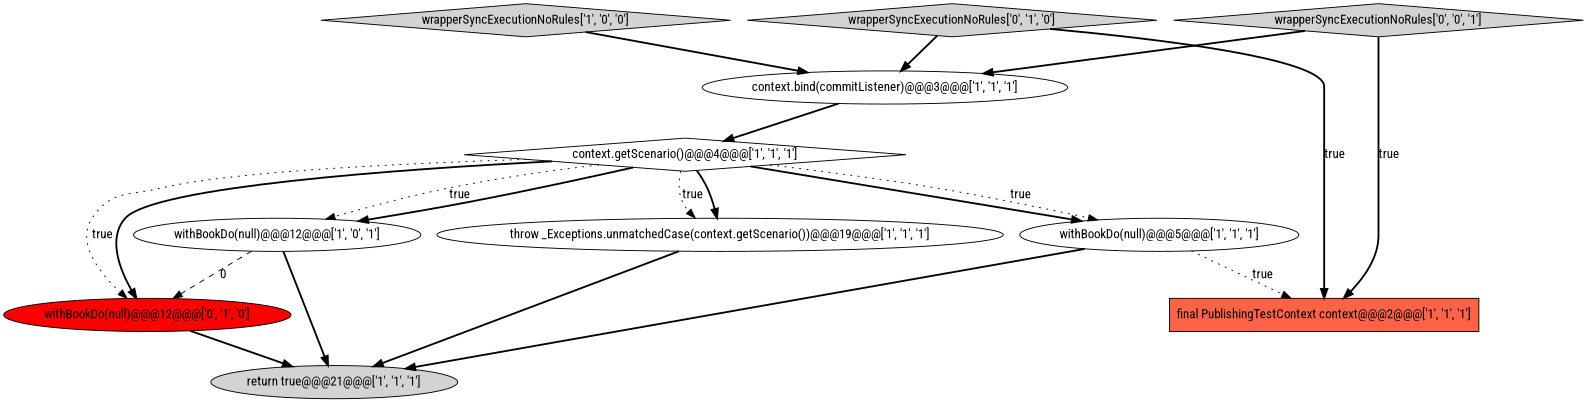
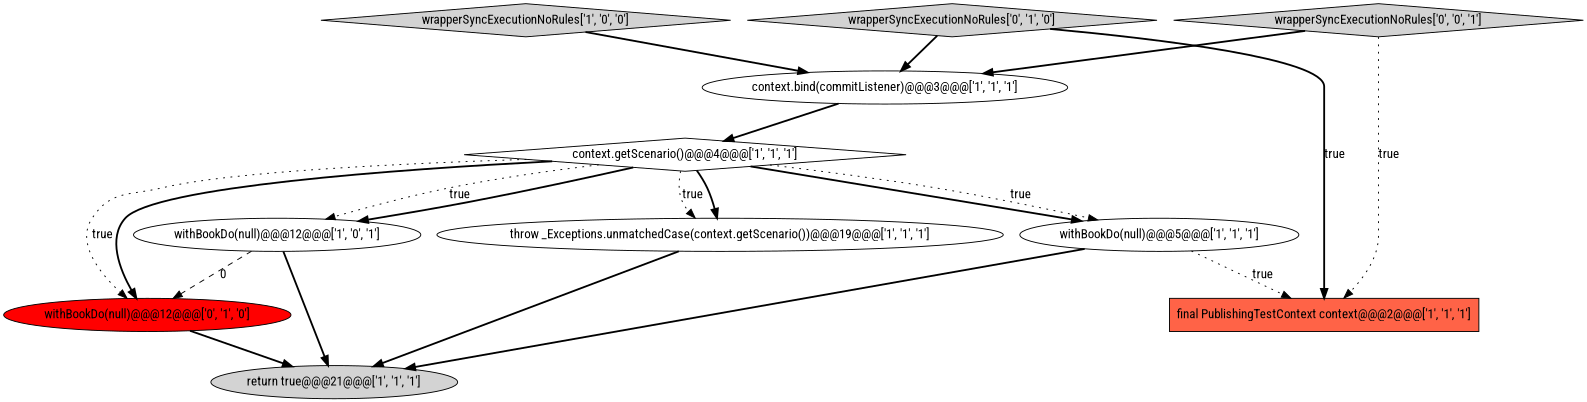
edge "wrapperSyncExecutionNoRules['0', '0', '1']" -> "final PublishingTestContext context@@@2@@@['1', '1', '1']": style bold -> dotted
